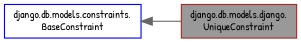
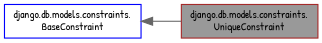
node "django.db.models.django. UniqueConstraint": label "django.db.models.django. UniqueConstraint" -> "django.db.models.constraints. UniqueConstraint"
